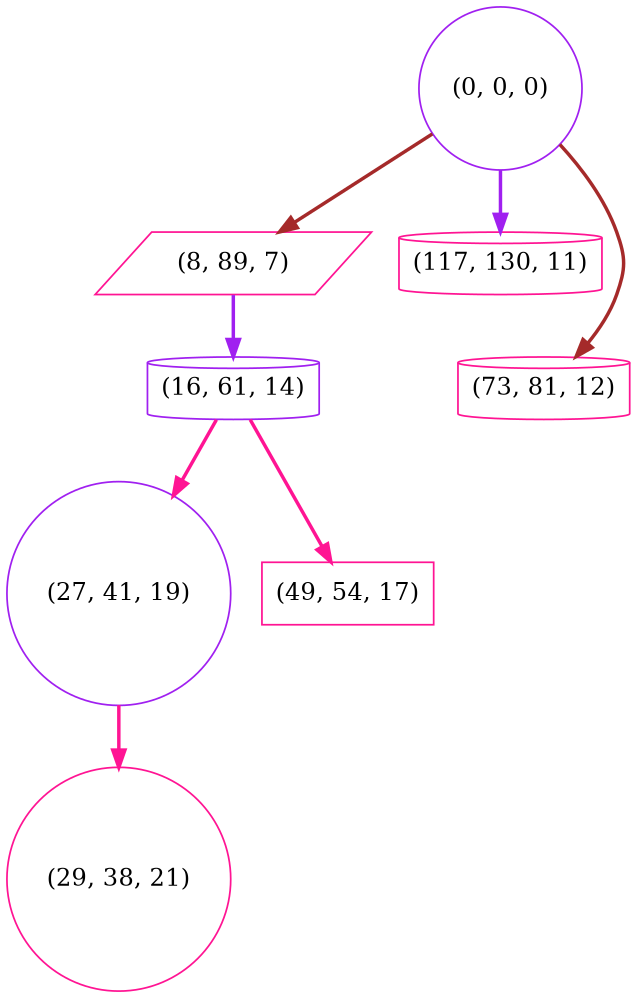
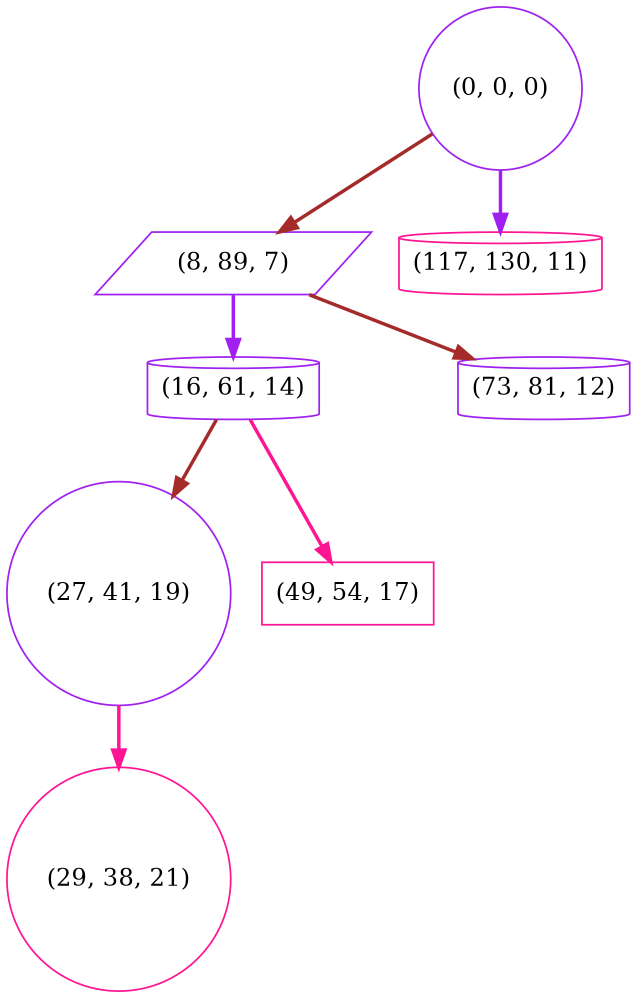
edge "(0, 0, 0)" -> "(73, 81, 12)": now "(8, 89, 7)" -> "(73, 81, 12)"
node "(8, 89, 7)": color deeppink -> purple
node "(73, 81, 12)": color deeppink -> purple
edge "(16, 61, 14)" -> "(27, 41, 19)": color deeppink -> brown
